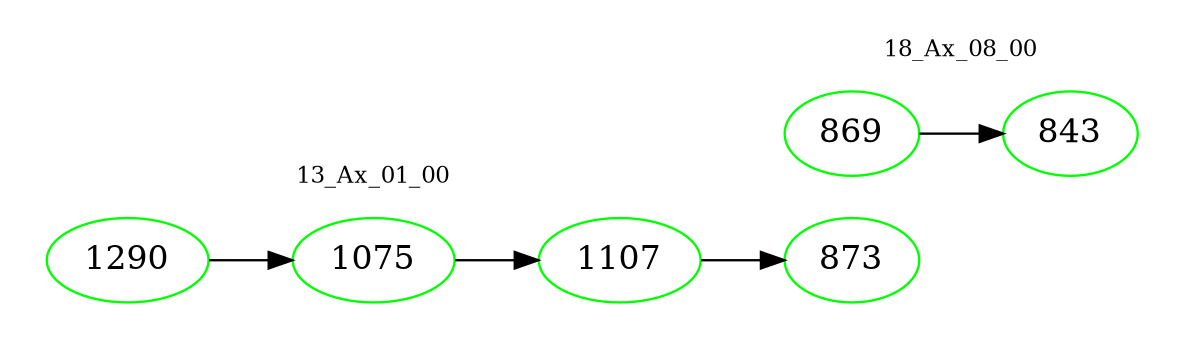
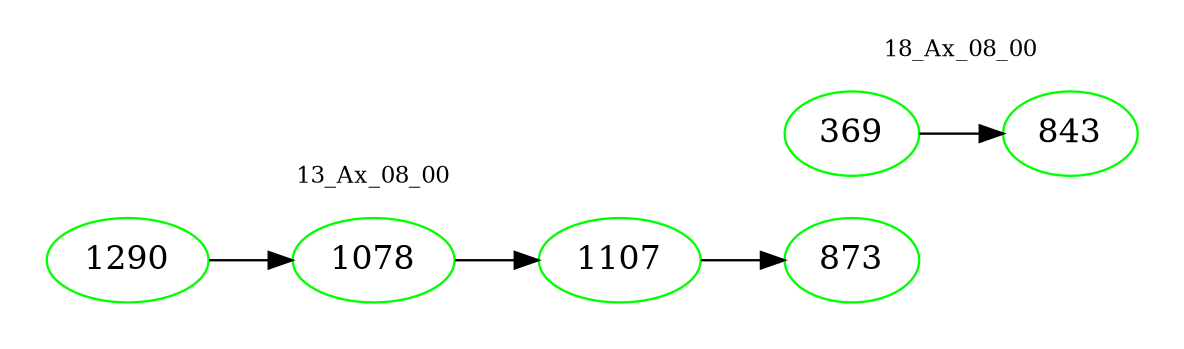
node "869": label "869" -> "369"
cluster "13_Ax_01_00": label "13_Ax_01_00" -> "13_Ax_08_00"
node "1075": label "1075" -> "1078"
